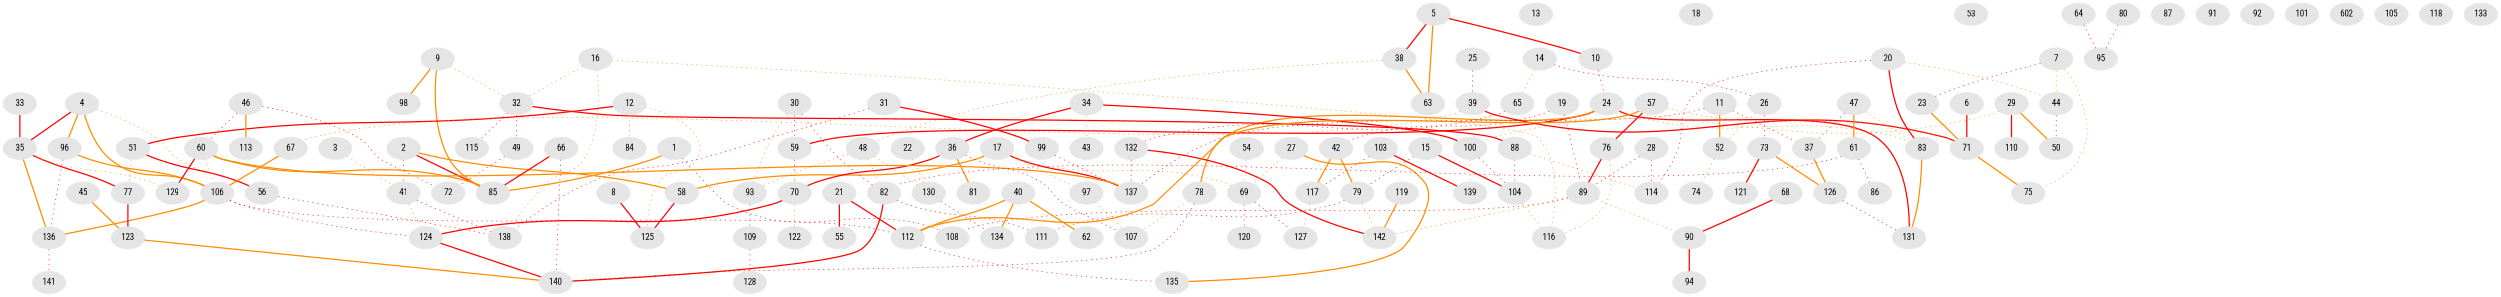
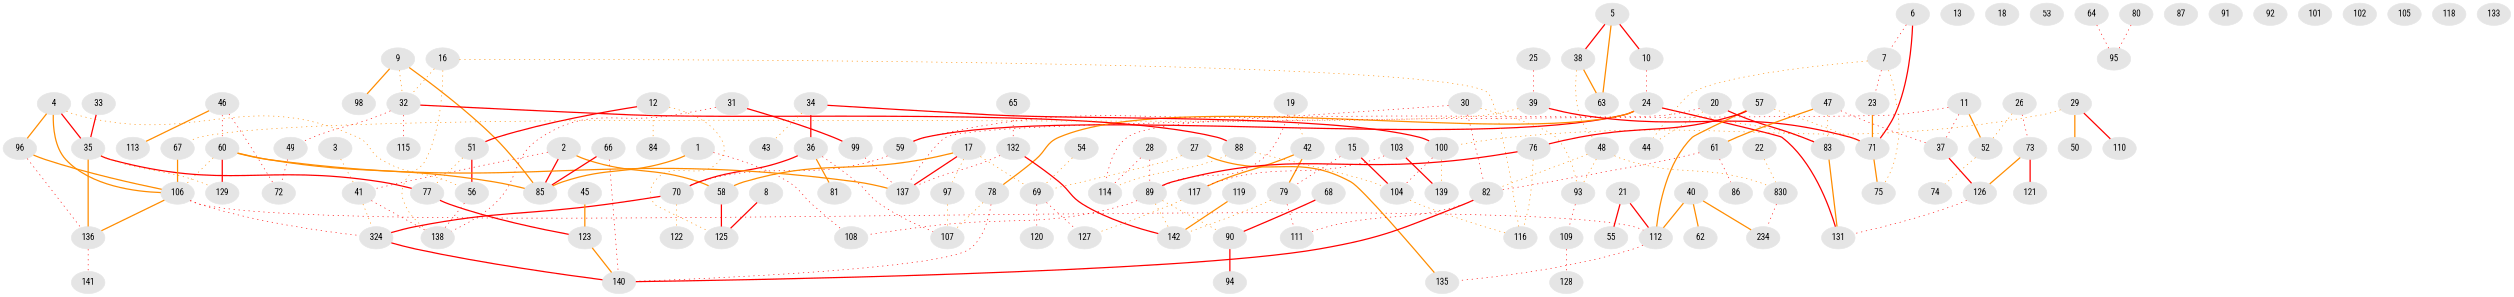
node "602": label "602" -> "102"
edge "6" -- "7": added
node "14": removed
edge "19" -- "42": color red -> darkorange
edge "44" -- "50": removed
edge "88" -- "104": color red -> darkorange
edge "37" -- "126": color darkorange -> red
node "130": label "130" -> "830"
node "124": label "124" -> "324"
node "134": label "134" -> "234"
